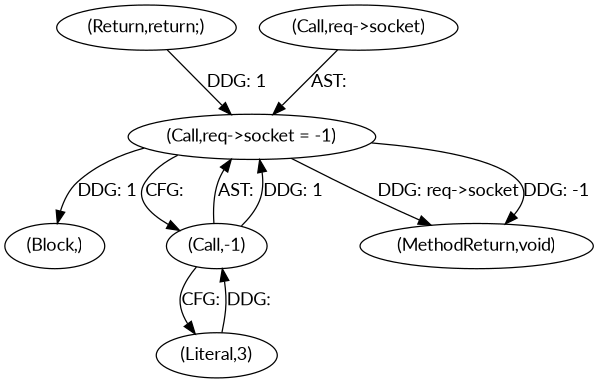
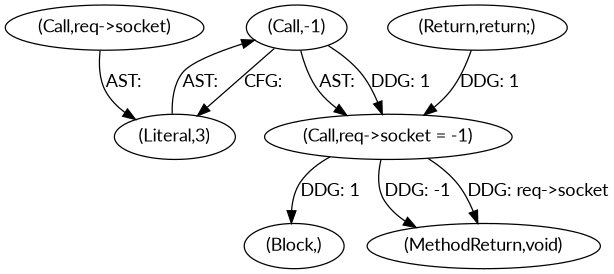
edge "(Call,req->socket)" -> "(Call,req->socket = -1)": now "(Call,req->socket)" -> "(Literal,3)"
edge "(Call,req->socket = -1)" -> "(Call,-1)": removed, label "CFG:"
edge "(Literal,3)" -> "(Call,-1)": label "DDG: " -> "AST: "
